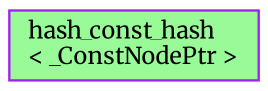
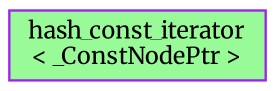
node "hash_const_hash < _ConstNodePtr >": label "hash_const_hash < _ConstNodePtr >" -> "hash_const_iterator < _ConstNodePtr >"
